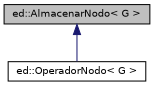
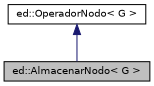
edge "ed::OperadorNodo< G >" -> "ed::AlmacenarNodo< G >": reversed
